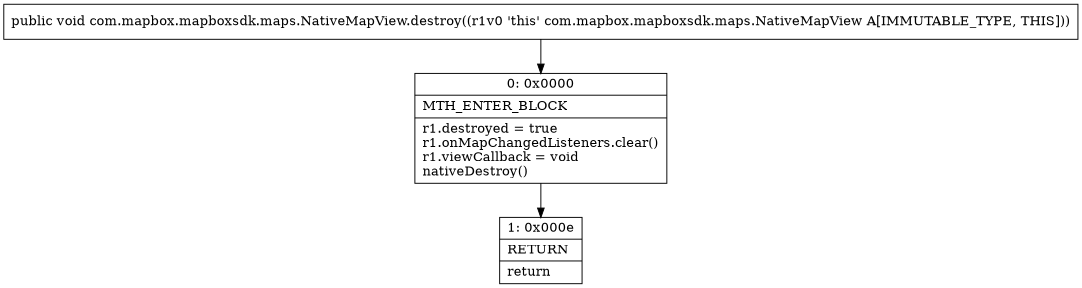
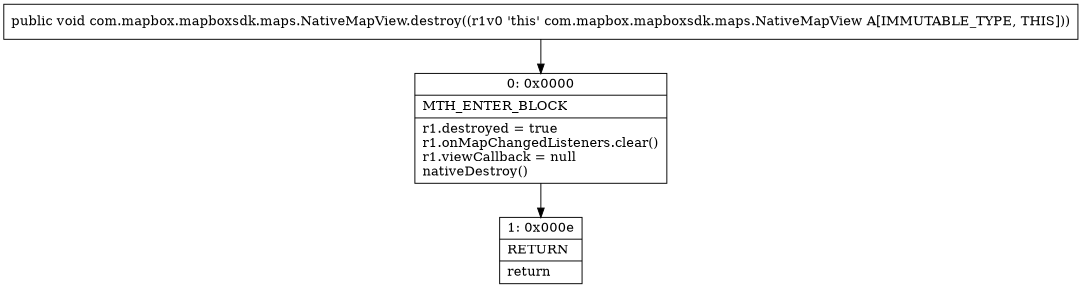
node "0: 0x0000": text "r1.viewCallback = void" -> "r1.viewCallback = null"
